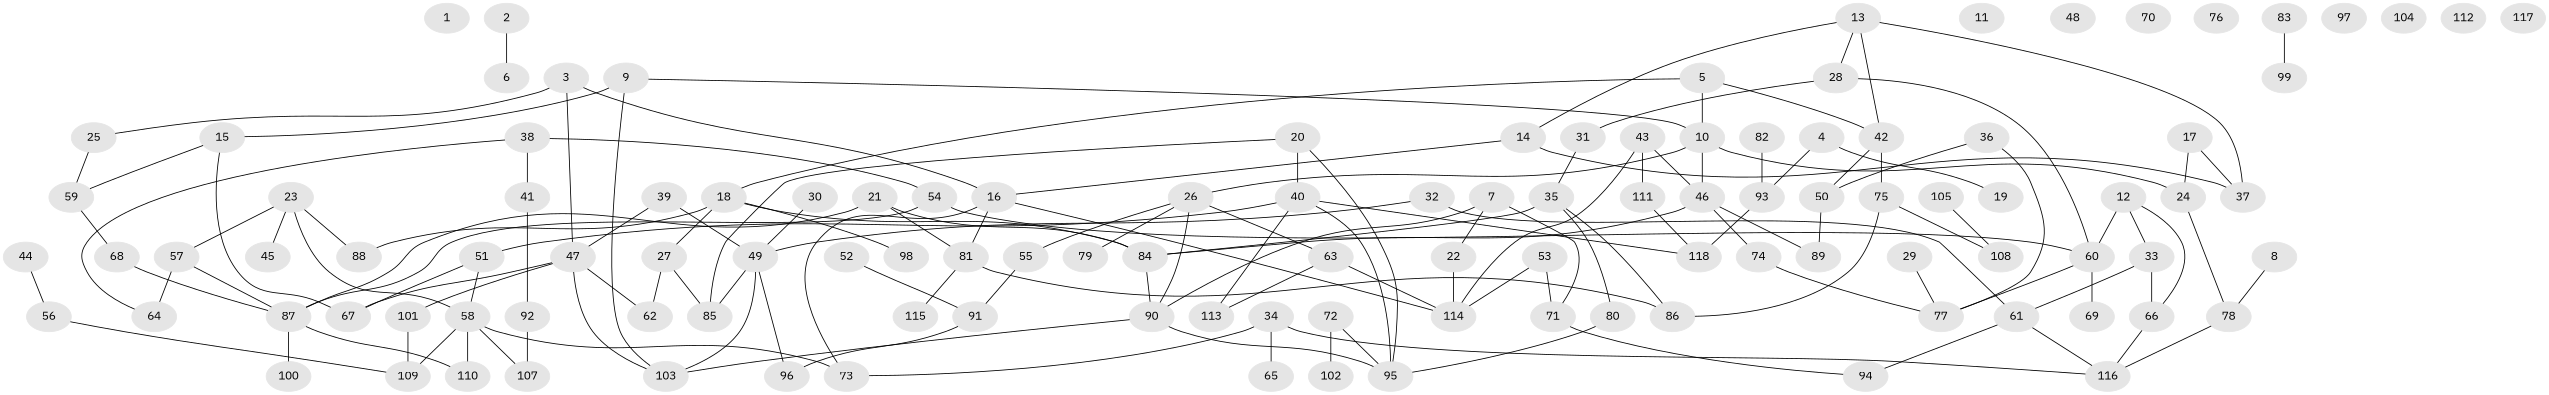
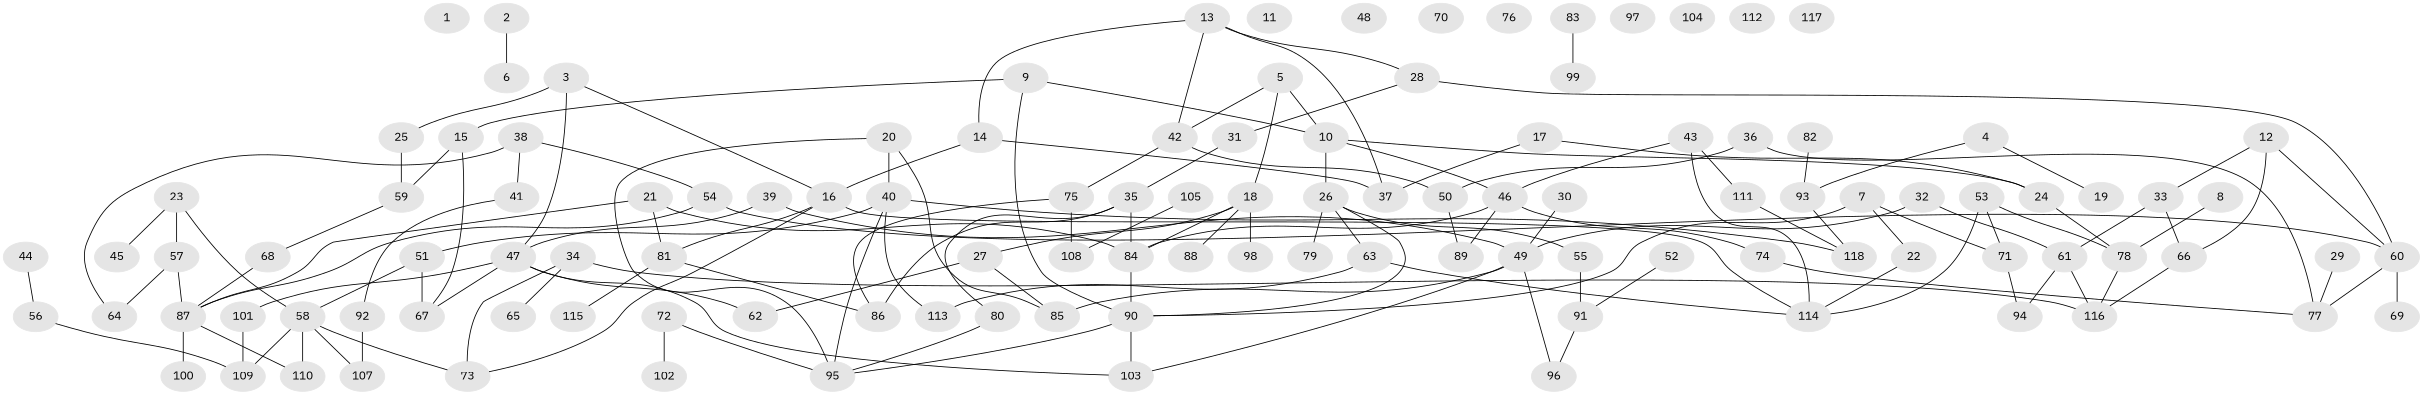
edge "23" -- "88": removed
edge "53" -- "78": added
edge "9" -- "103": now "9" -- "90"
